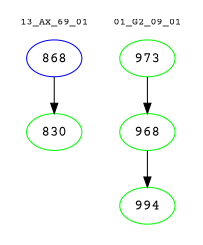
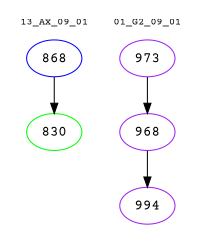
cluster "13_Ax_69_01": label "13_Ax_69_01" -> "13_Ax_09_01"
node "973": color green -> purple
node "968": color green -> purple
node "994": color green -> purple
